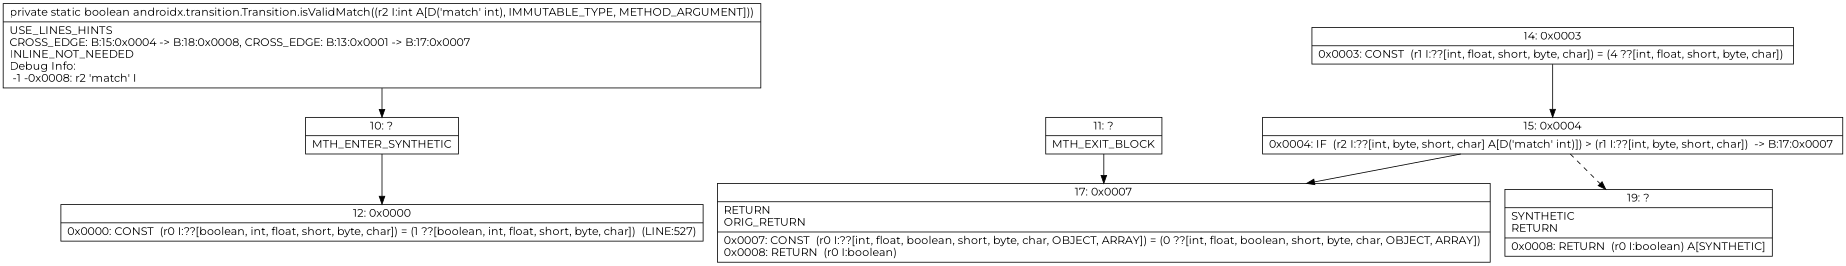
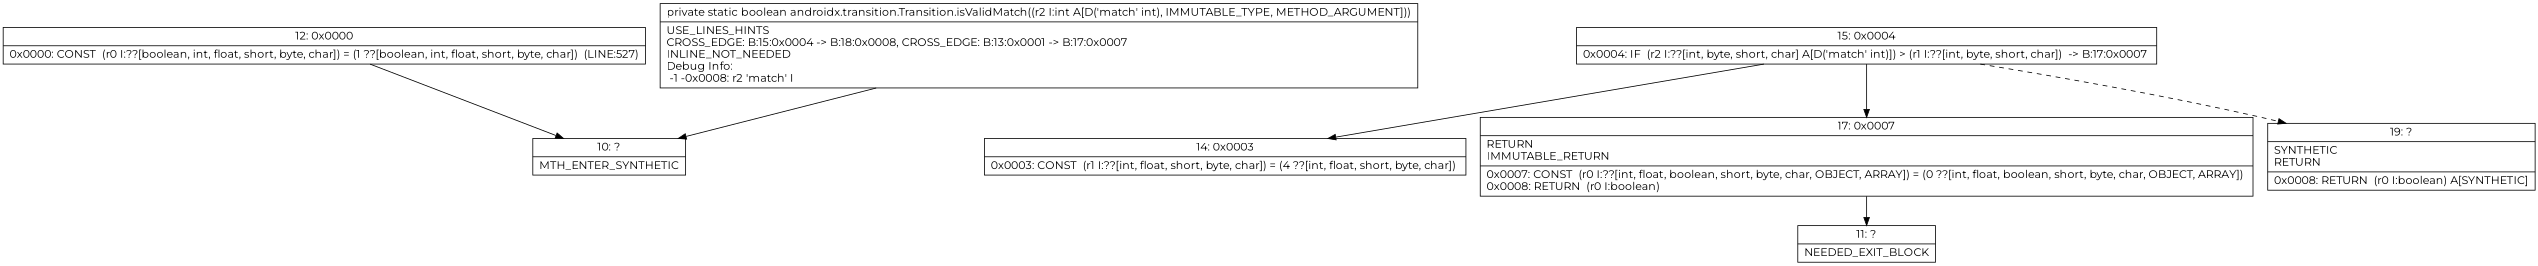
edge "14: 0x0003" -> "15: 0x0004": reversed
node "11: ?": text "MTH_EXIT_BLOCK" -> "NEEDED_EXIT_BLOCK"
edge "11: ?" -> "17: 0x0007": reversed
edge "10: ?" -> "12: 0x0000": reversed
node "17: 0x0007": text "ORIG_RETURN" -> "IMMUTABLE_RETURN"
